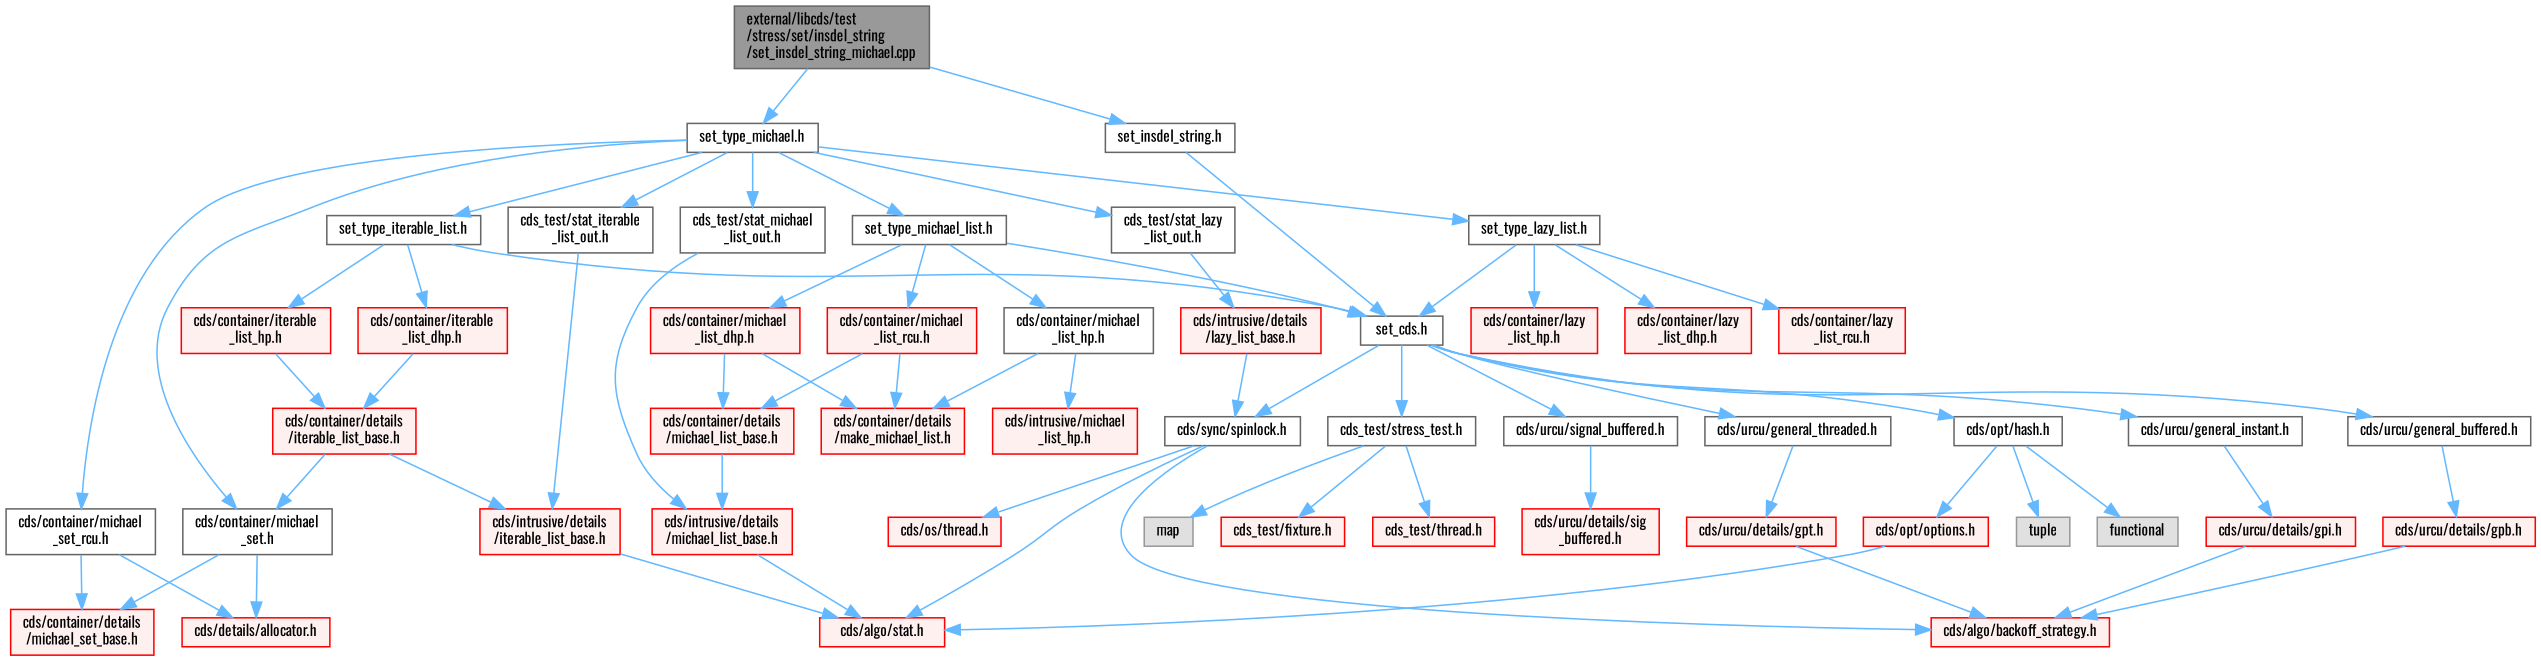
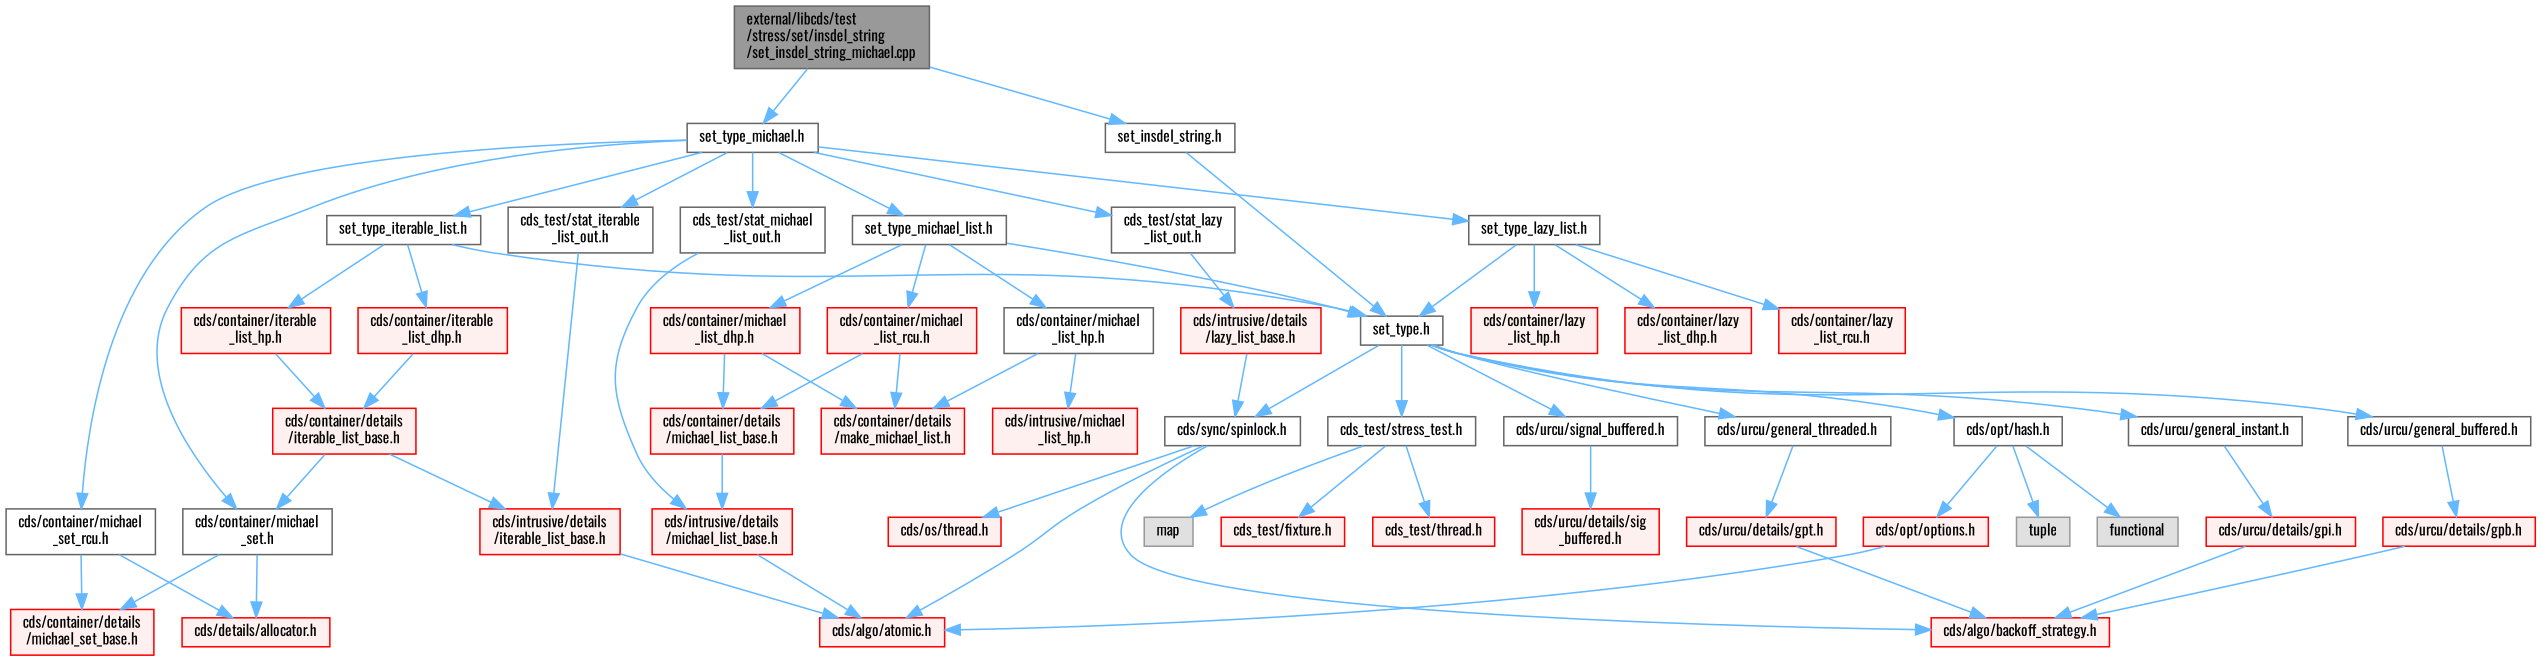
node "set_cds.h": label "set_cds.h" -> "set_type.h"
node "cds/algo/stat.h": label "cds/algo/stat.h" -> "cds/algo/atomic.h"
